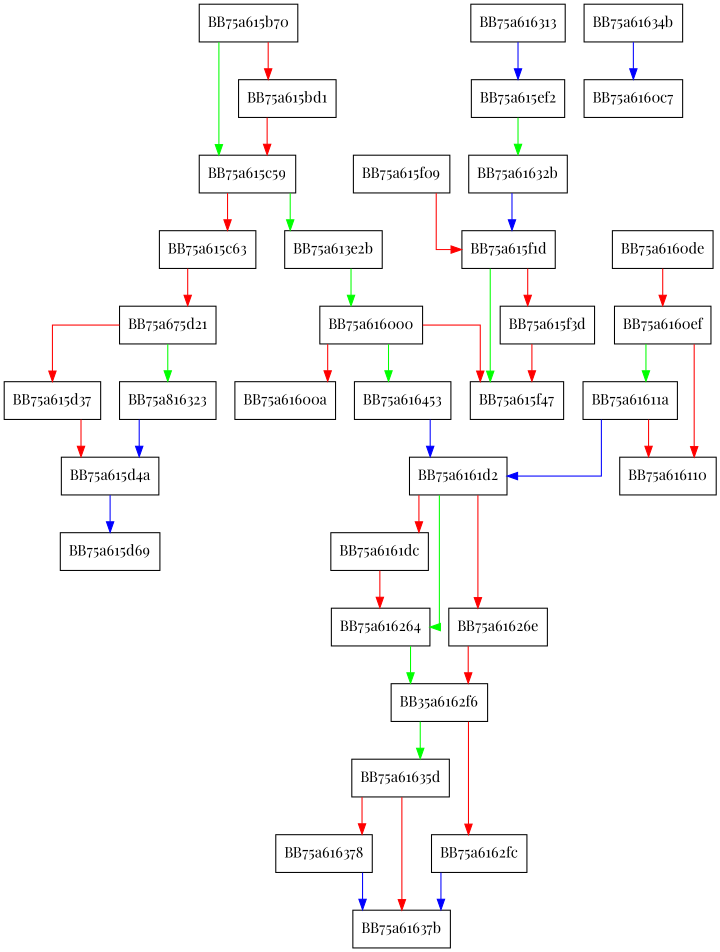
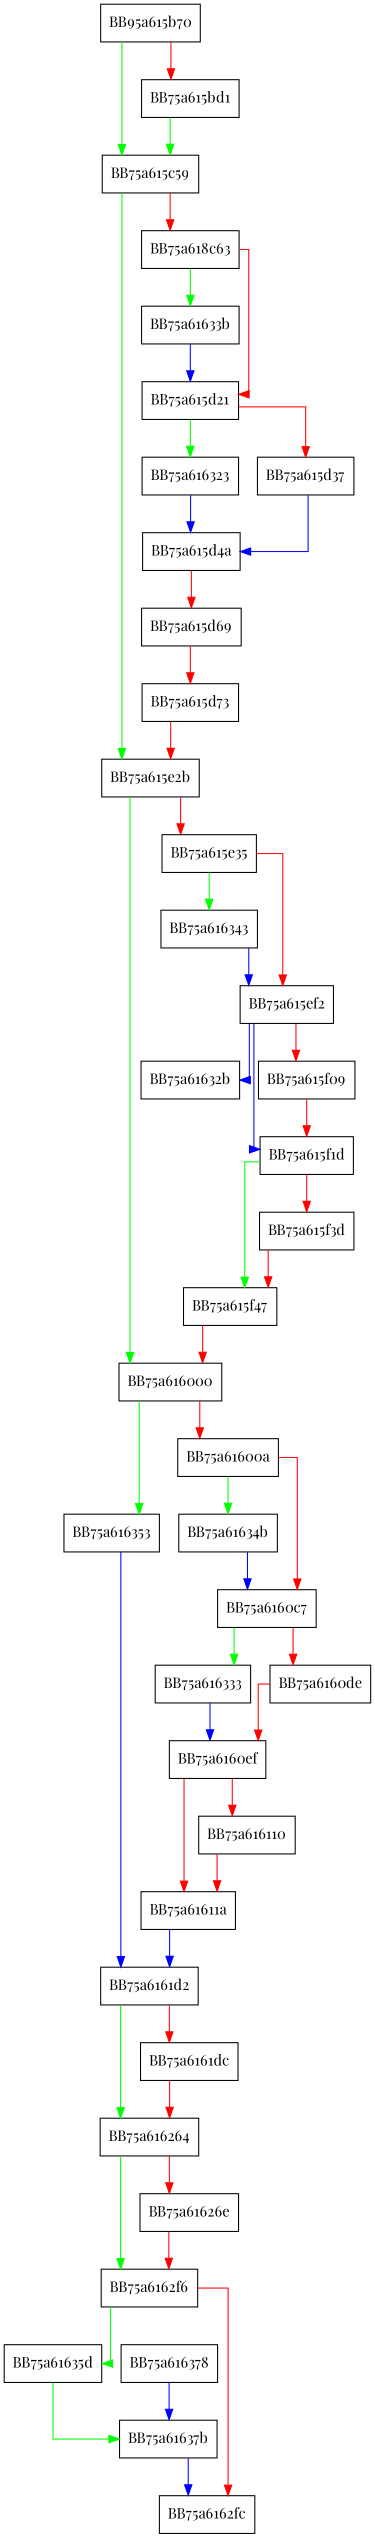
node "BB75a615b70": label "BB75a615b70" -> "BB95a615b70"
node "BB75a616313": label "BB75a616313" -> "BB75a616343"
edge "BB75a615bd1" -> "BB75a615c59": color red -> green
edge "BB75a615ef2" -> "BB75a61632b": color green -> blue
edge "BB75a61632b" -> "BB75a615f1d": now "BB75a615ef2" -> "BB75a615f1d"
node "BB75a615c63": label "BB75a615c63" -> "BB75a618c63"
node "BB75a613e2b": label "BB75a613e2b" -> "BB75a615e2b"
node "BB75a675d21": label "BB75a675d21" -> "BB75a615d21"
node "BB75a61633b": added
edge "BB75a616000" -> "BB75a615f47": reversed
edge "BB75a6160ef" -> "BB75a61611a": color green -> red
node "BB75a816323": label "BB75a816323" -> "BB75a616323"
node "BB75a616453": label "BB75a616453" -> "BB75a616353"
edge "BB75a615d37" -> "BB75a615d4a": color red -> blue
edge "BB75a61611a" -> "BB75a616110": reversed
edge "BB75a615d4a" -> "BB75a615d69": color blue -> red
edge "BB75a6161d2" -> "BB75a61626e": now "BB75a616264" -> "BB75a61626e"
node "BB75a615d73": added
node "BB35a6162f6": label "BB35a6162f6" -> "BB75a6162f6"
edge "BB75a61635d" -> "BB75a616378": removed
edge "BB75a61635d" -> "BB75a61637b": color red -> green
node "BB75a615e35": added
edge "BB75a6162fc" -> "BB75a61637b": reversed
edge "BB75a615ef2" -> "BB75a615f09": added
edge "BB75a61600a" -> "BB75a61634b": added
edge "BB75a61600a" -> "BB75a6160c7": added
edge "BB75a6160c7" -> "BB75a6160de": added
node "BB75a616333": added
